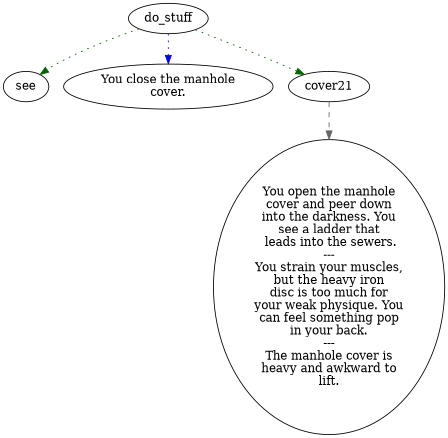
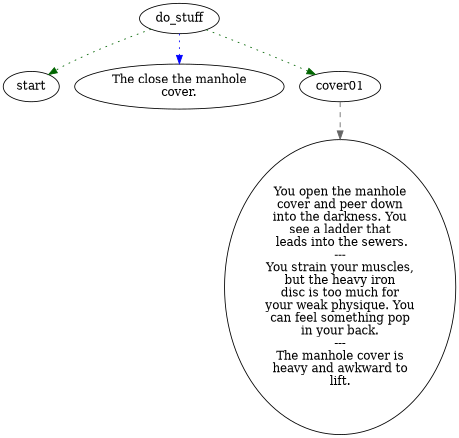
node "see": label "see" -> "start"
node "You close the manhole cover.": label "You close the manhole cover." -> "The close the manhole cover."
node "cover21": label "cover21" -> "cover01"
